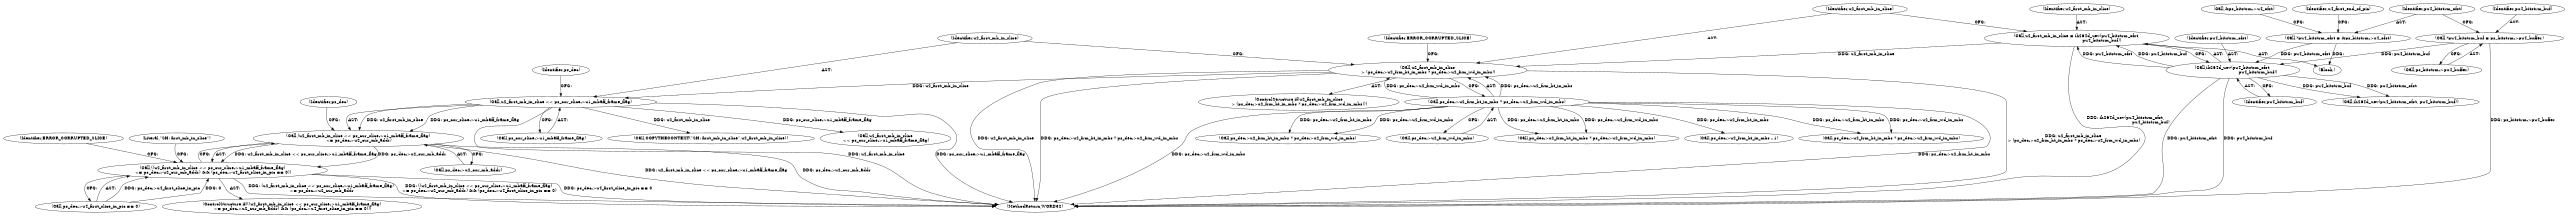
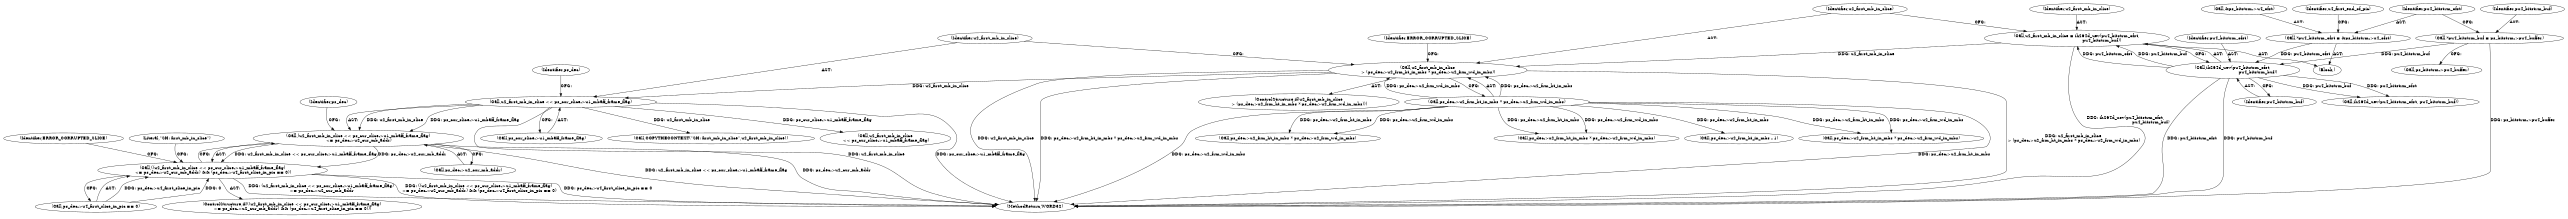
edge "(Call,&ps_bitstrm->u4_ofst)" -> "(Call,*pu4_bitstrm_ofst = &ps_bitstrm->u4_ofst)": label "CFG: " -> "AST: "
edge "(Call,*pu4_bitstrm_ofst = &ps_bitstrm->u4_ofst)" -> "(Block,)": label "DDG: " -> "AST: "
edge "(Call,ps_bitstrm->pu4_buffer)" -> "(Call,*pu4_bitstrm_buf = ps_bitstrm->pu4_buffer)": removed, label "AST:"
node "(Call,ps_dec->u2_frm_wd_in_mbs)": removed
